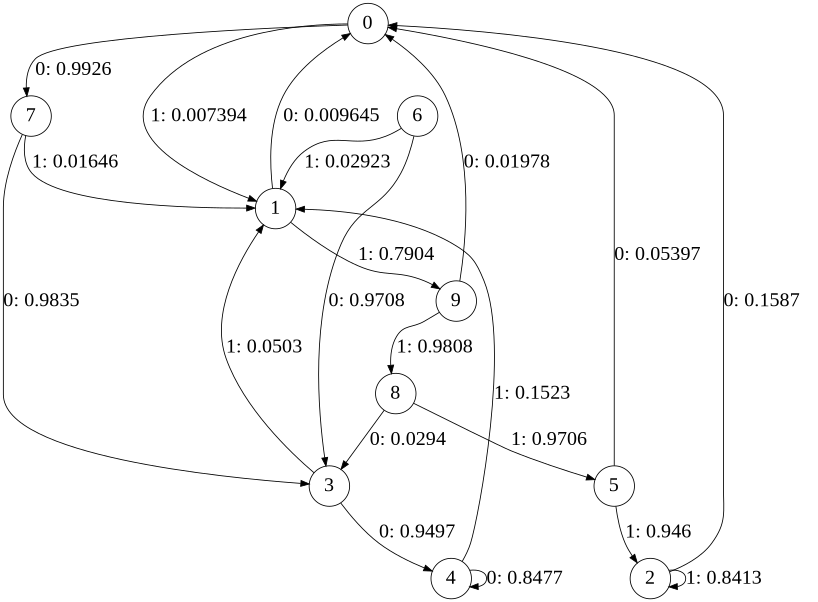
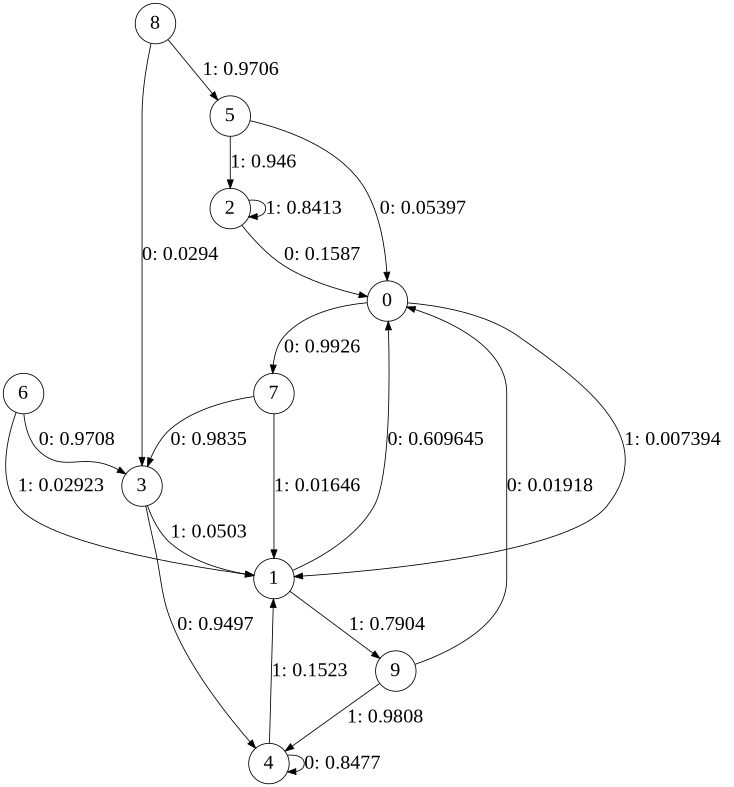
edge "1" -> "0": label "0: 0.009645  " -> "0: 0.609645  "
edge "9" -> "0": label "0: 0.01978  " -> "0: 0.01918  "
edge "9" -> "8": now "9" -> "4"
